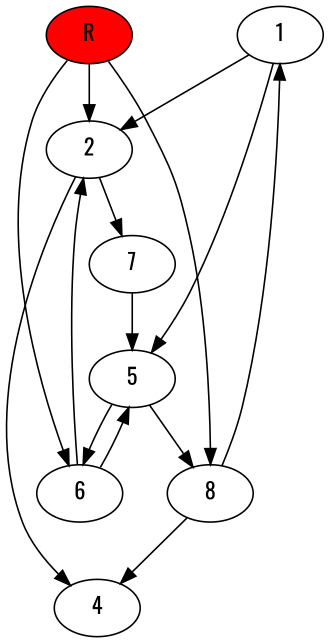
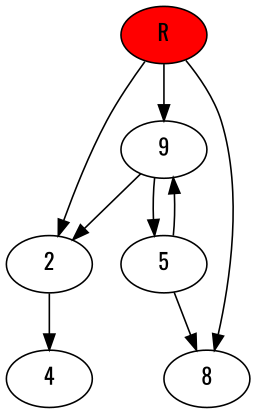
node "1": removed
node "7": removed
node "6": label "6" -> "9"
edge "8" -> "4": removed
